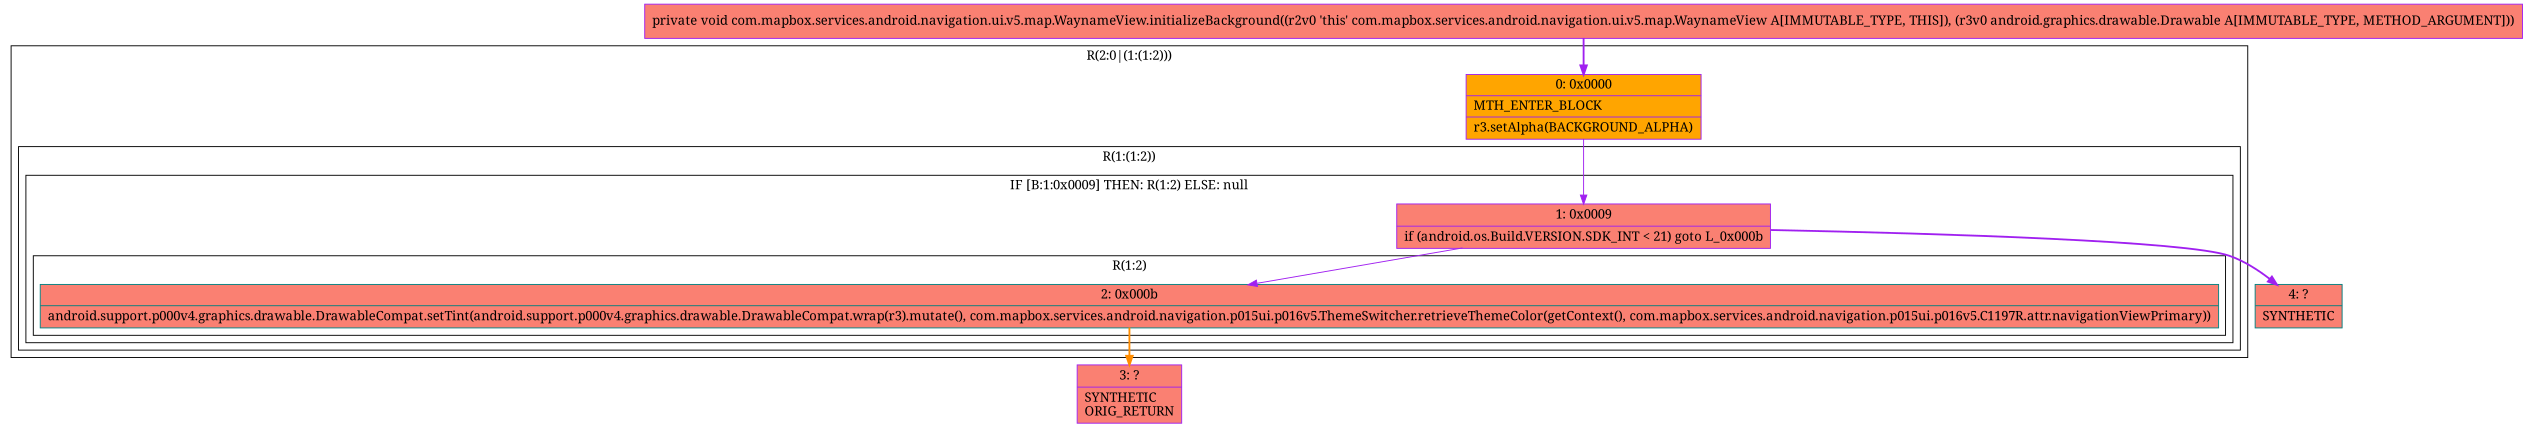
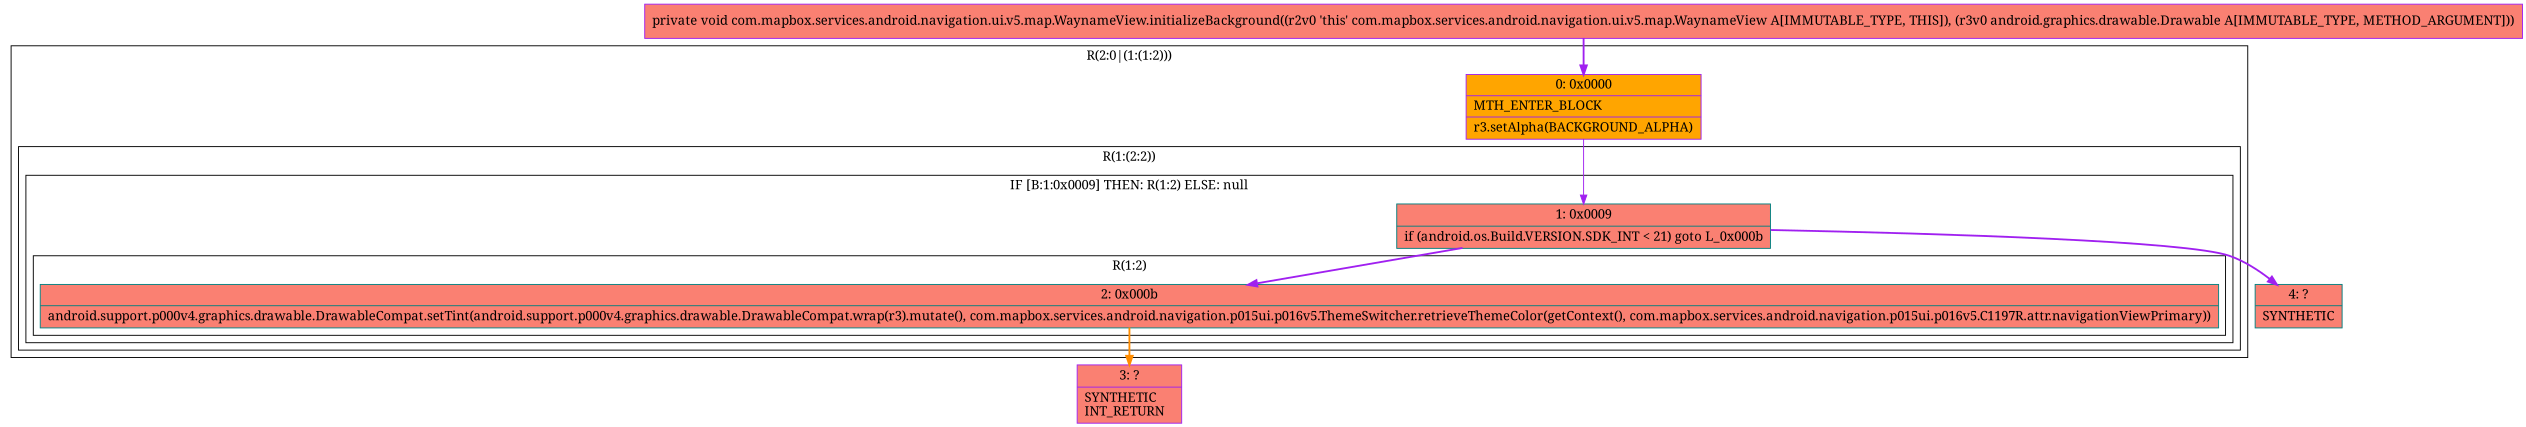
cluster "R(1:(1:2))": label "R(1:(1:2))" -> "R(1:(2:2))"
node "1: 0x0009": color purple -> teal
edge "1: 0x0009" -> "2: 0x000b": style solid -> bold
node "3: ?": text "ORIG_RETURN" -> "INT_RETURN"
